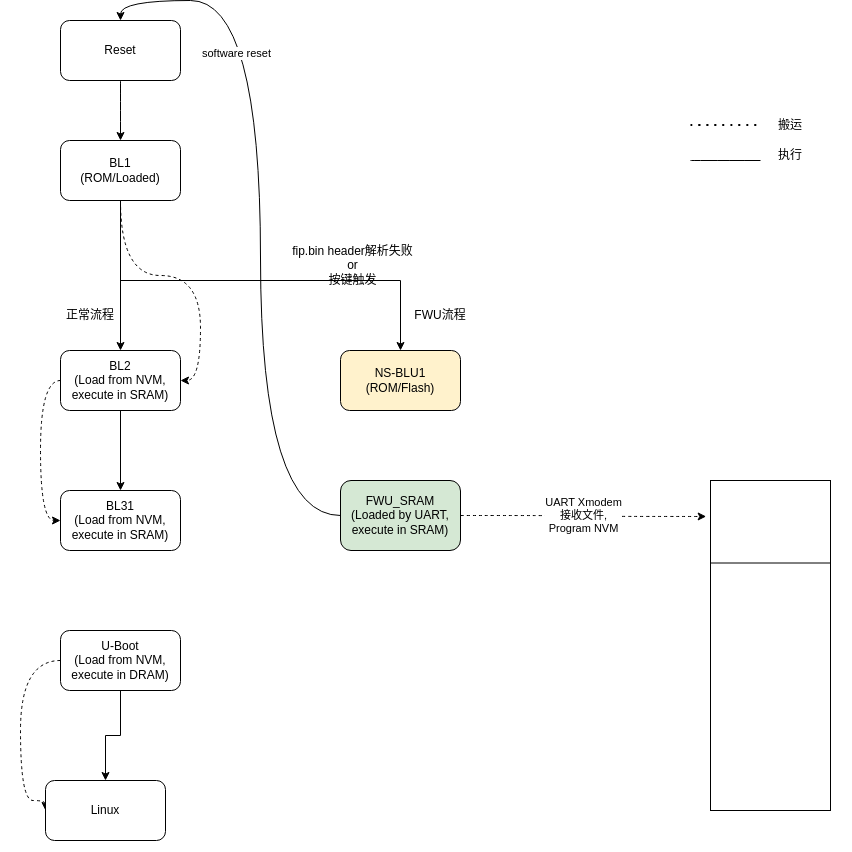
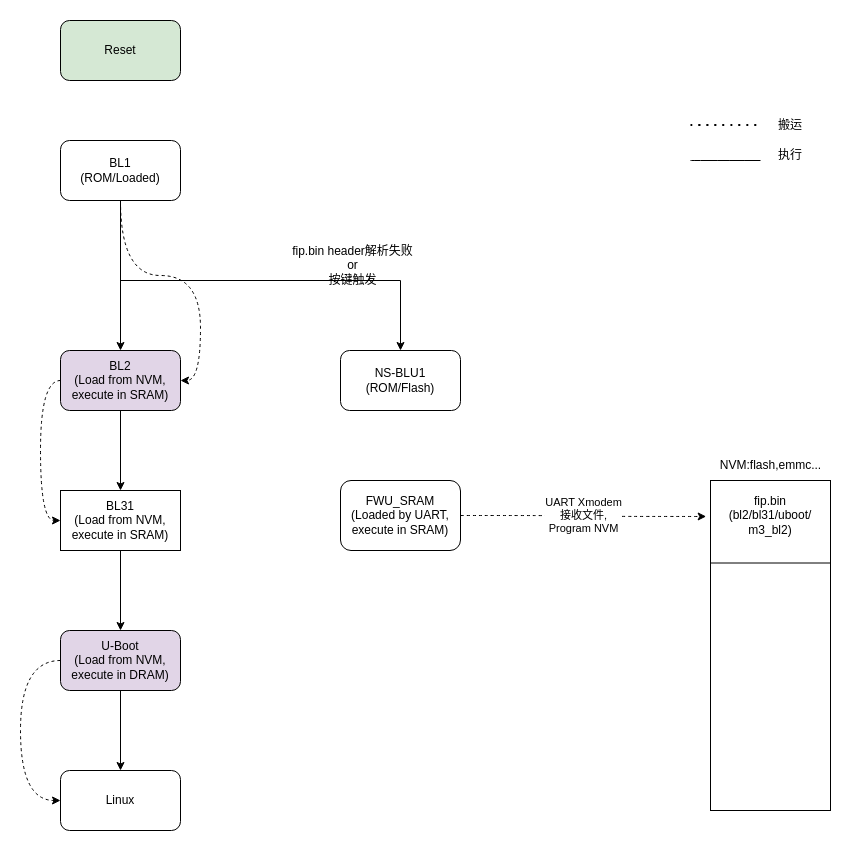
node "Reset": fillcolor #ffffff -> #d5e8d4
edge "Reset" -> "BL1 (ROM/Loaded)": removed
edge "FWU_SRAM (Loaded by UART, execute in SRAM)" -> "Reset": removed, label "software reset"
node "正常流程": removed
node "FWU流程": removed
node "BL2 (Load from NVM, execute in SRAM)": fillcolor #ffffff -> #e1d5e7
node "NS-BLU1 (ROM/Flash)": fillcolor #fff2cc -> #ffffff
node "NVM:flash,emmc...": added
node "FWU_SRAM (Loaded by UART, execute in SRAM)": fillcolor #d5e8d4 -> #ffffff
node "fip.bin (bl2/bl31/uboot/ m3_bl2)": added
node "BL31 (Load from NVM, execute in SRAM)": shape rounded rectangle -> rectangle
edge "BL31 (Load from NVM, execute in SRAM)" -> "U-Boot (Load from NVM, execute in DRAM)": added
node "U-Boot (Load from NVM, execute in DRAM)": fillcolor #ffffff -> #e1d5e7
node "Linux": moved (106, 811) -> (121, 801)
